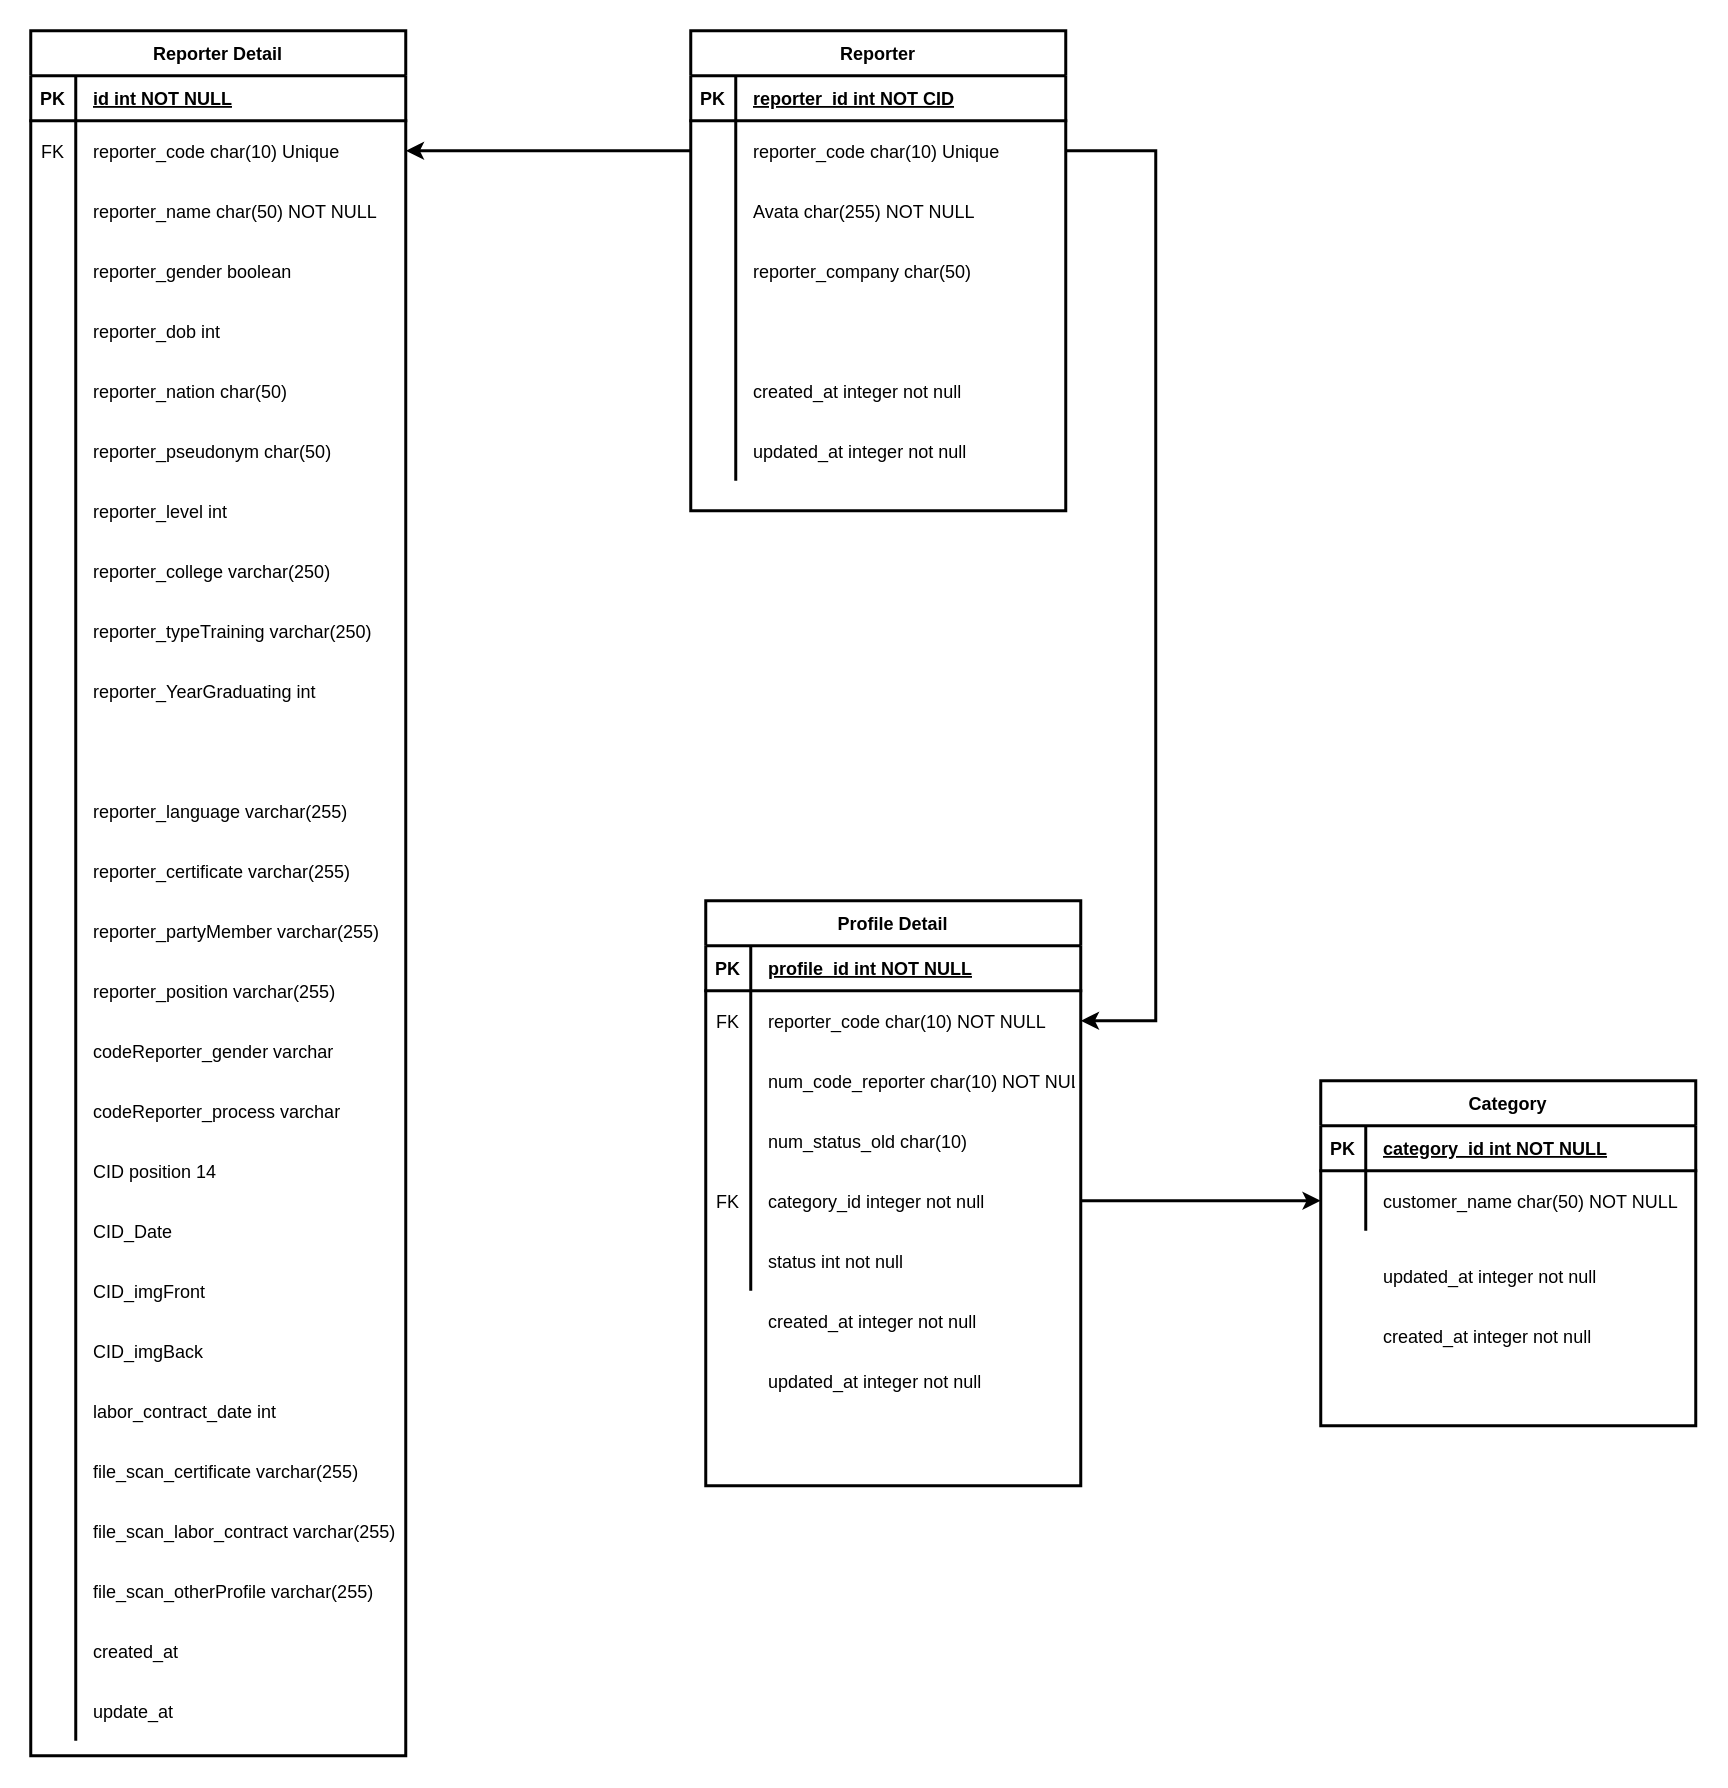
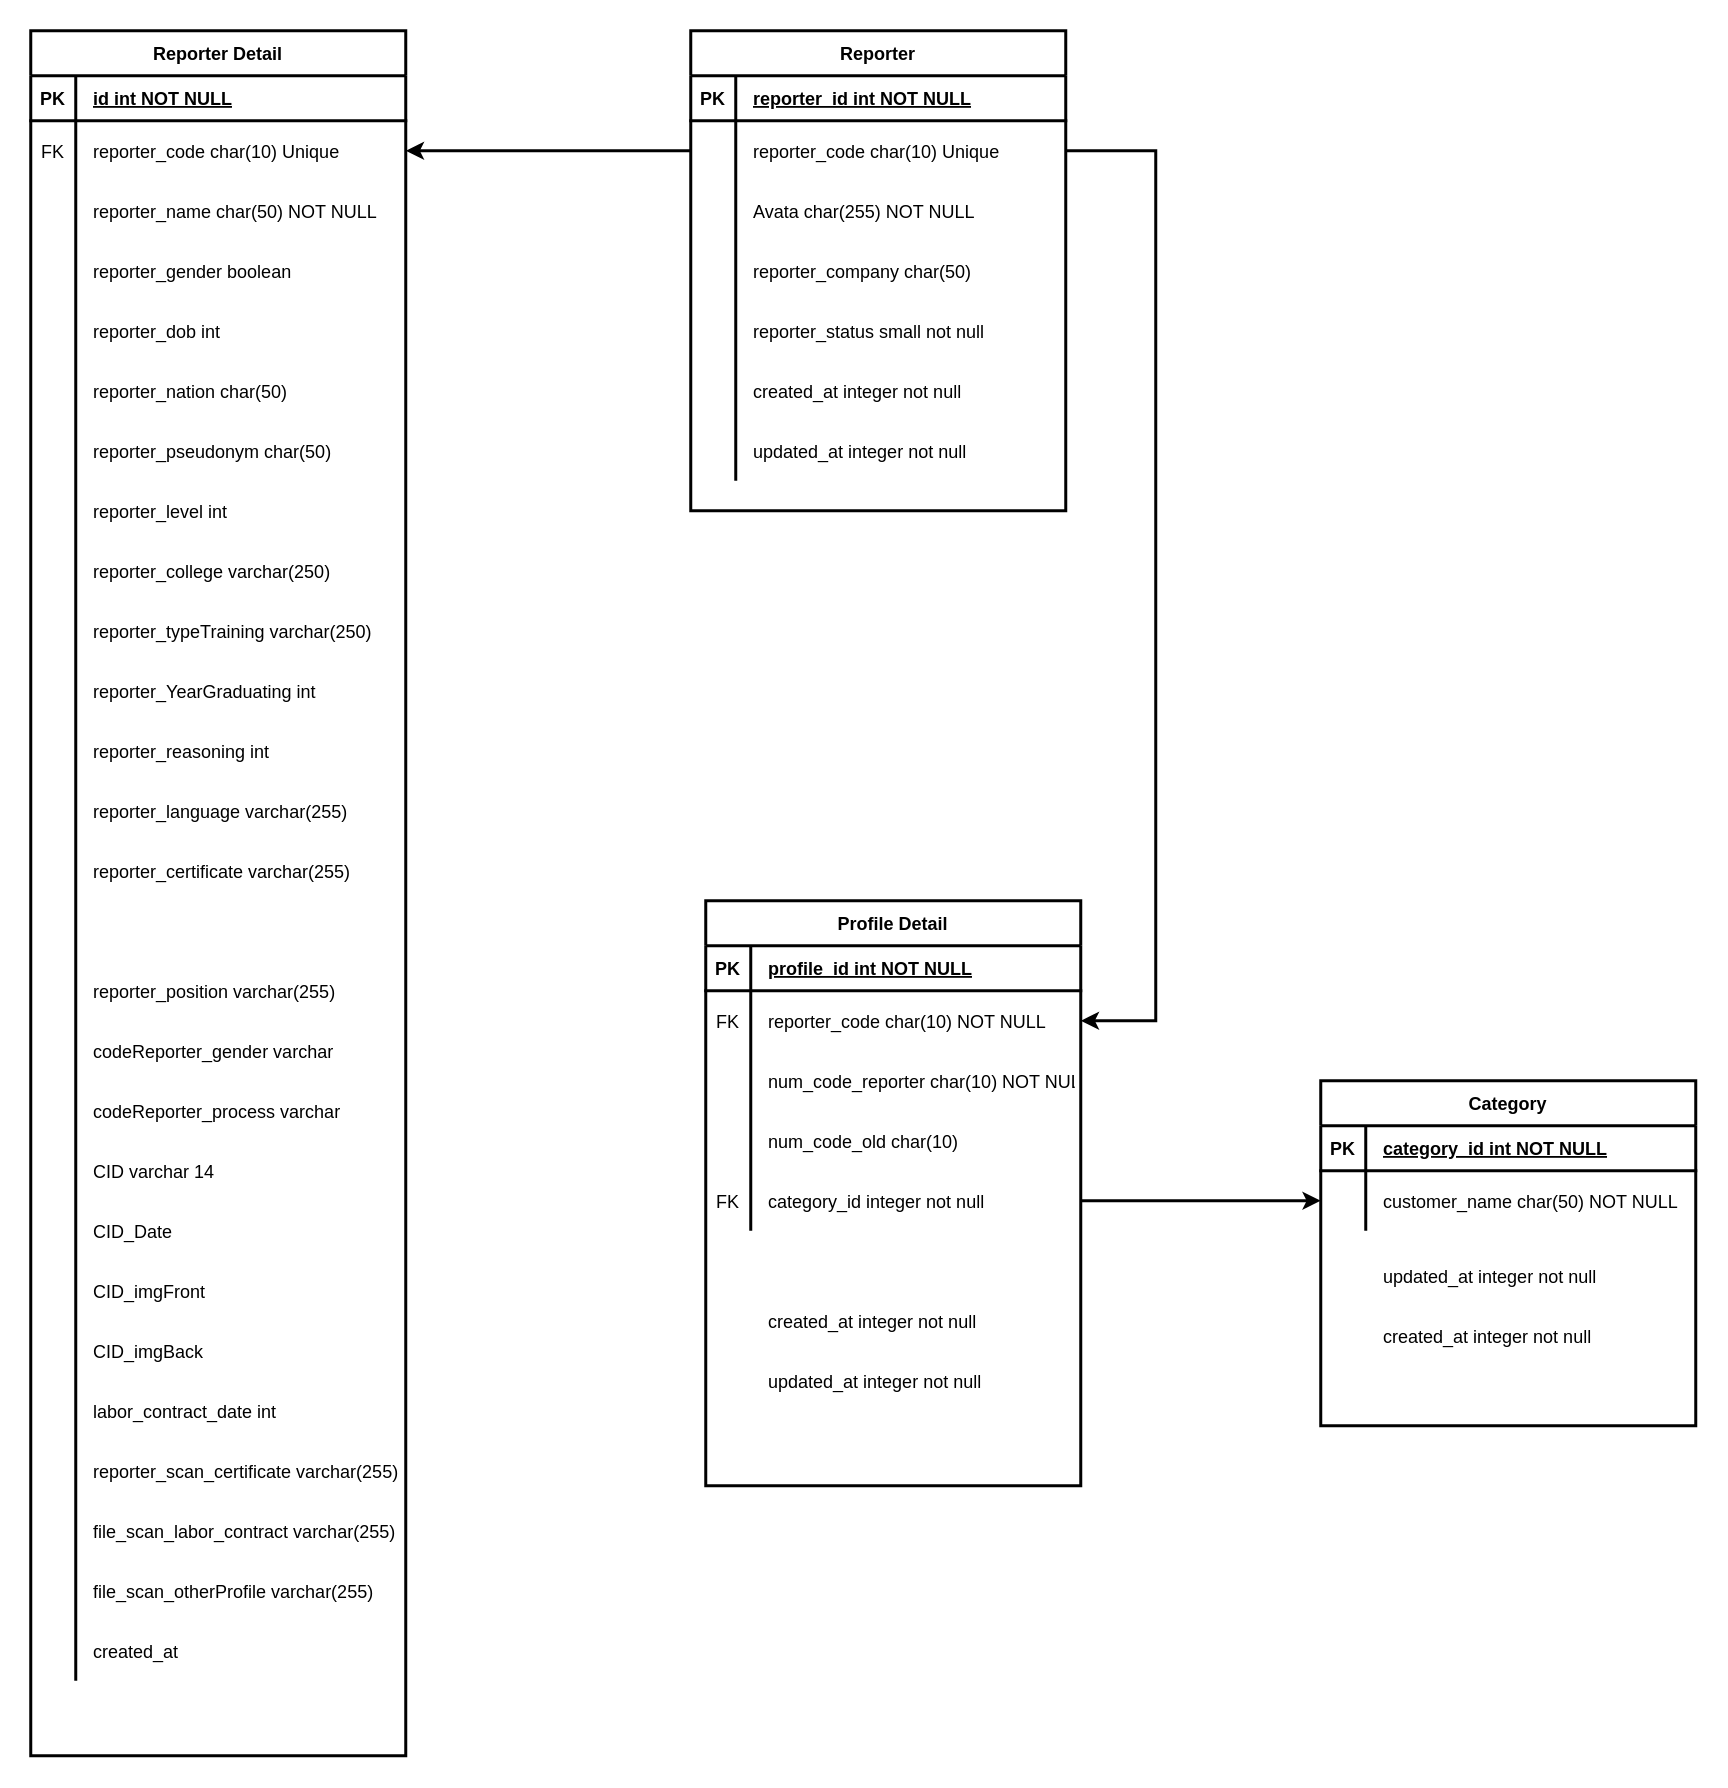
node "reporter_id int NOT CID": label "reporter_id int NOT CID" -> "reporter_id int NOT NULL"
node "reporter_status small not null": added
node "reporter_reasoning int": added
node "reporter_partyMember varchar(255)": removed
node "num_status_old char(10)": label "num_status_old char(10)" -> "num_code_old char(10)"
node "CID position 14": label "CID position 14" -> "CID varchar 14"
node "status int not null": removed
node "file_scan_certificate varchar(255)": label "file_scan_certificate varchar(255)" -> "reporter_scan_certificate varchar(255)"
node "update_at": removed
